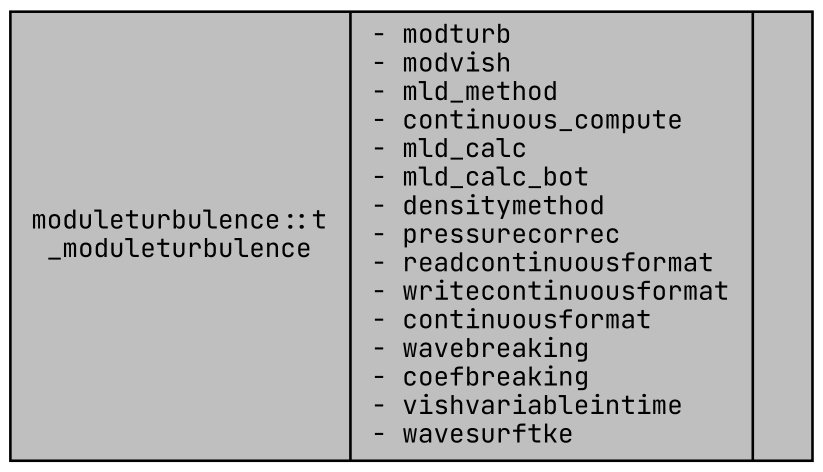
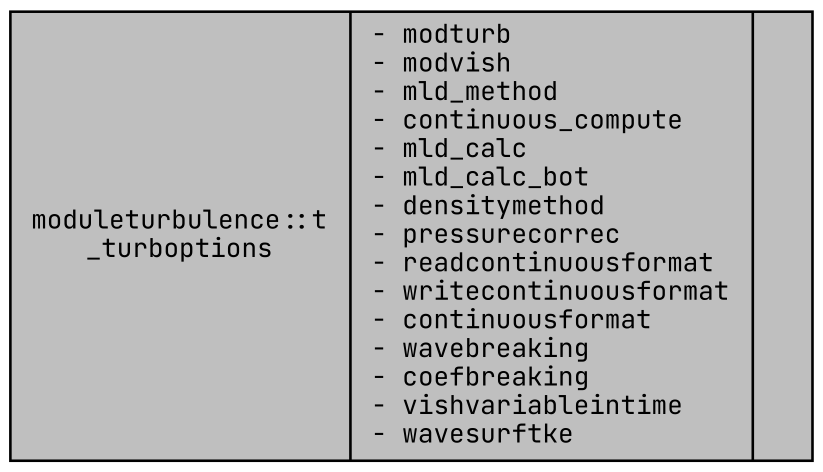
node "moduleturbulence::t": text "_moduleturbulence" -> "_turboptions"
